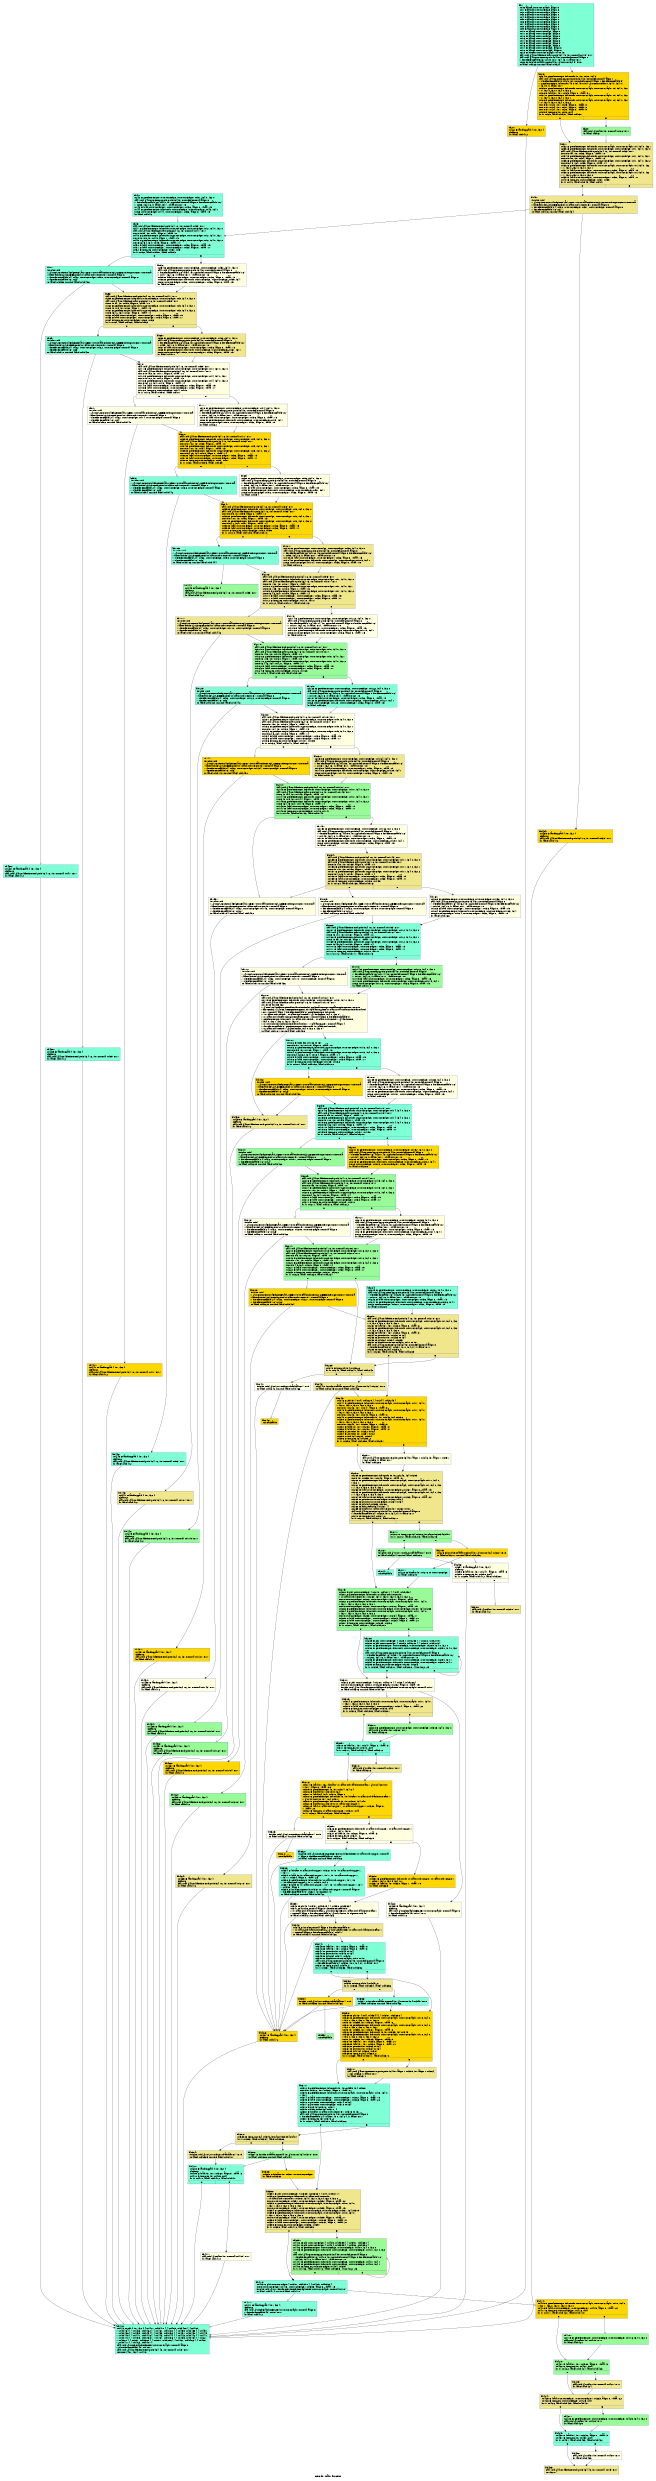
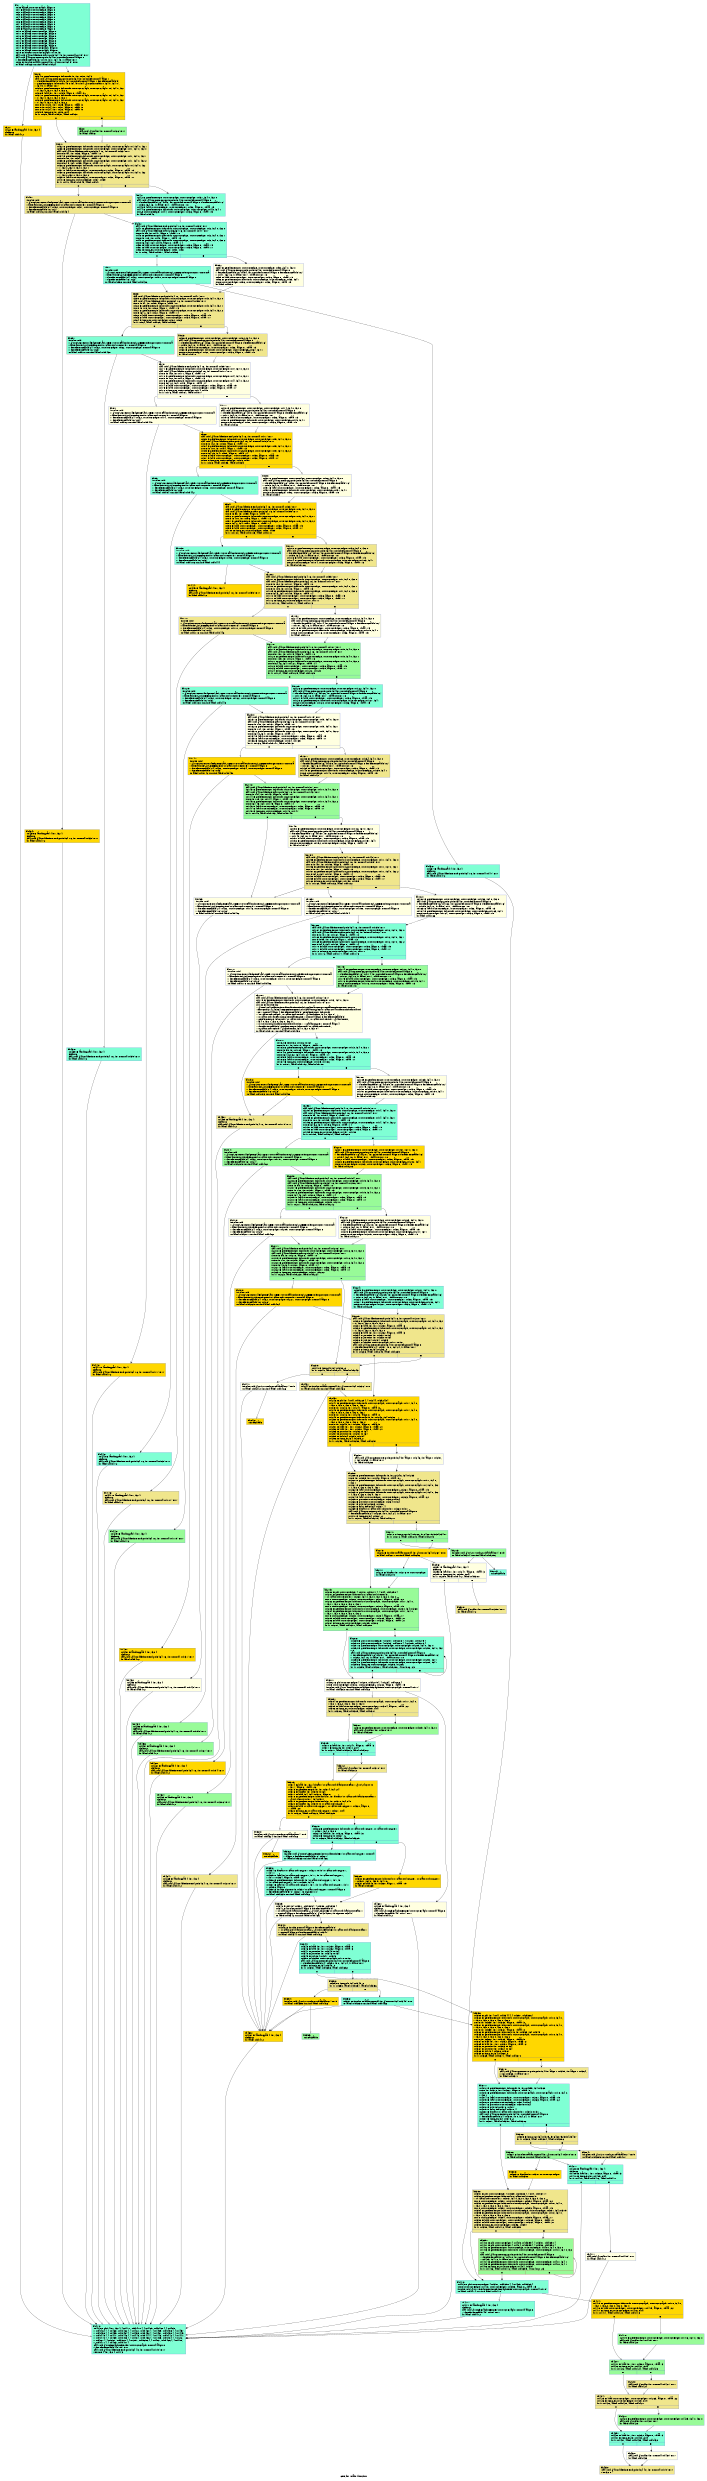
edge "bb31:" -> "bb41:": added
node "bb444:": fillcolor palegreen -> gold
edge "bb118:" -> "bb129:": removed
edge "bb436:" -> "bb472:": now "bb436:" -> "bb412:"
node "bb325:": fillcolor lightyellow -> aquamarine
